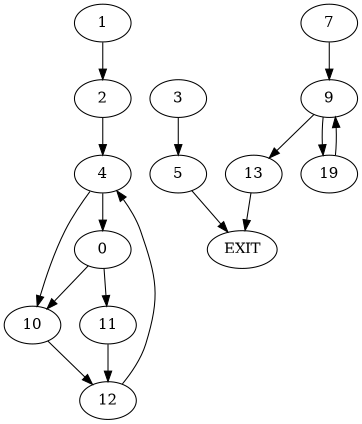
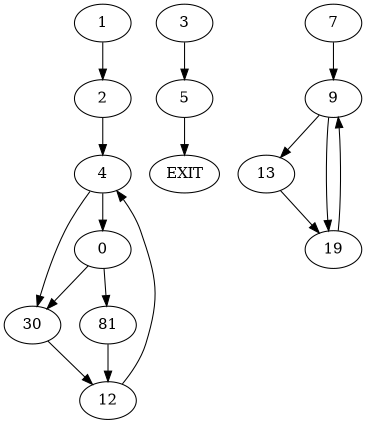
edge "13" -> "EXIT": now "13" -> "19"
node "10": label "10" -> "30"
node "11": label "11" -> "81"
